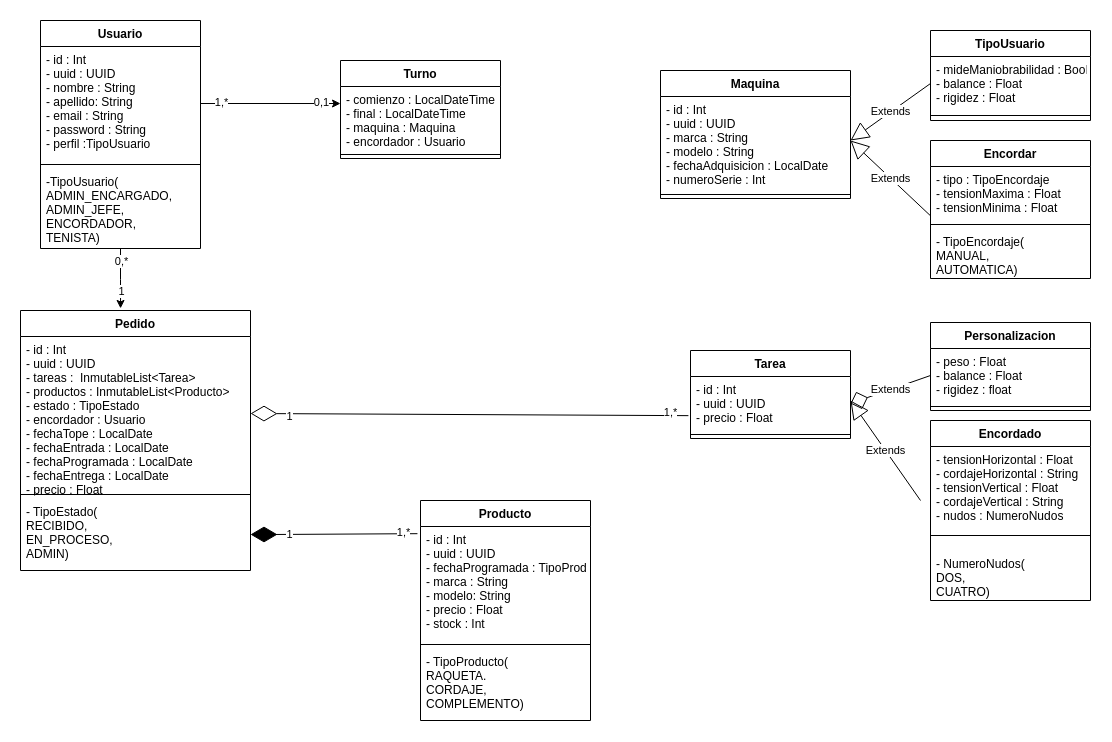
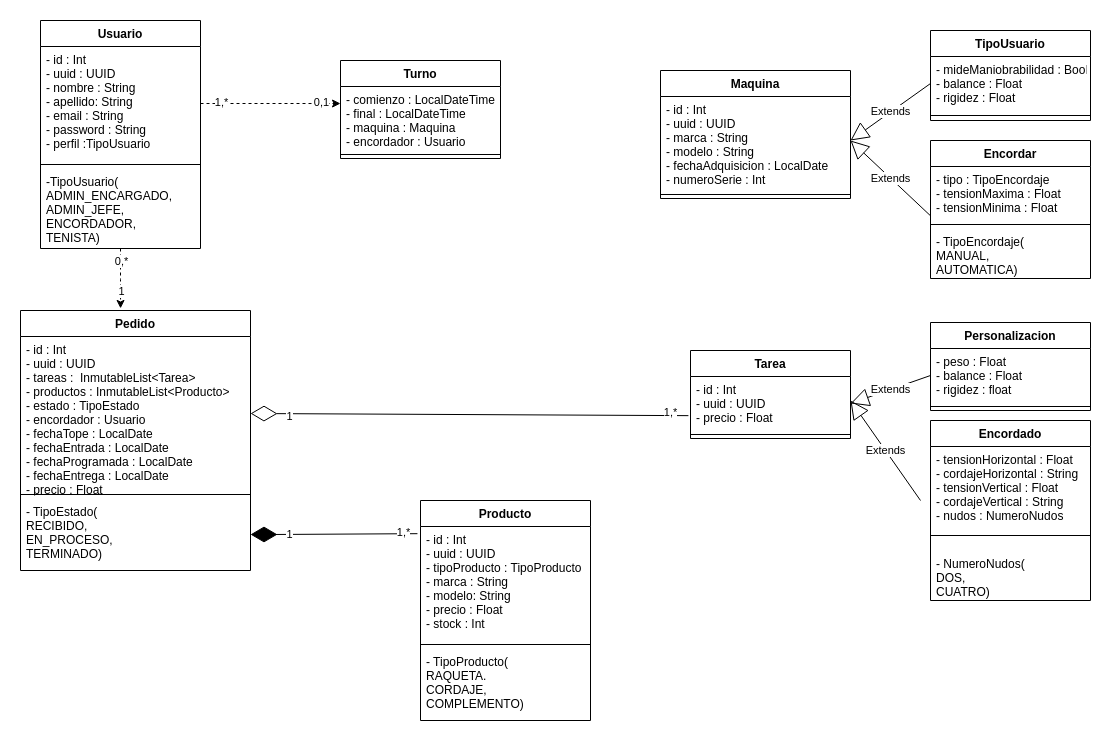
edge "- id : Int - uuid : UUID - nombre : String - apellido: String - email : String - password : String - perfil :TipoUsuario" -> "- comienzo : LocalDateTime - final : LocalDateTime - maquina : Maquina - encordador : Usuario": style solid -> dashed
edge "Usuario" -> "Pedido": style solid -> dashed
edge "- peso : Float - balance : Float - rigidez : float" -> "- id : Int - uuid : UUID - precio : Float": arrowhead diamond -> block
node "- TipoEstado( RECIBIDO, EN_PROCESO, ADMIN)": label "- TipoEstado( RECIBIDO, EN_PROCESO, ADMIN)" -> "- TipoEstado( RECIBIDO, EN_PROCESO, TERMINADO)"
node "- id : Int - uuid : UUID - fechaProgramada : TipoProducto - marca : String - modelo: String - precio : Float - stock : Int": label "- id : Int - uuid : UUID - fechaProgramada : TipoProducto - marca : String - modelo: String - precio : Float - stock : Int" -> "- id : Int - uuid : UUID - tipoProducto : TipoProducto - marca : String - modelo: String - precio : Float - stock : Int"
